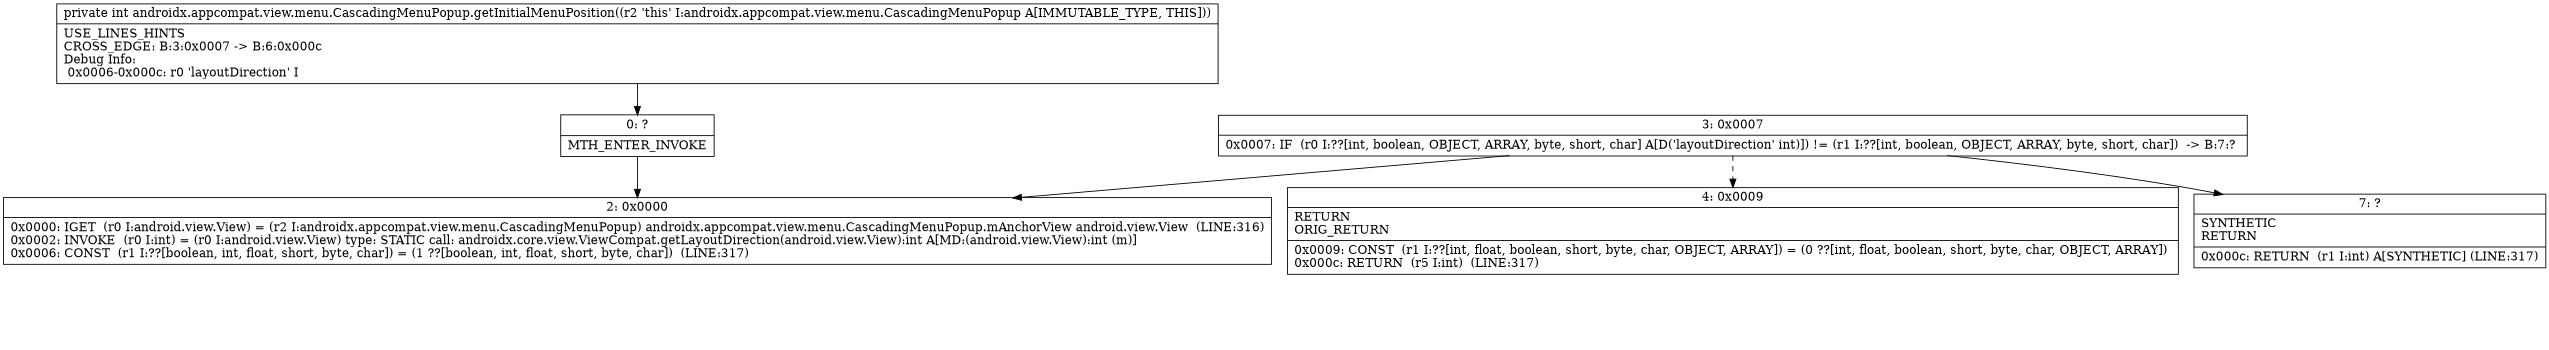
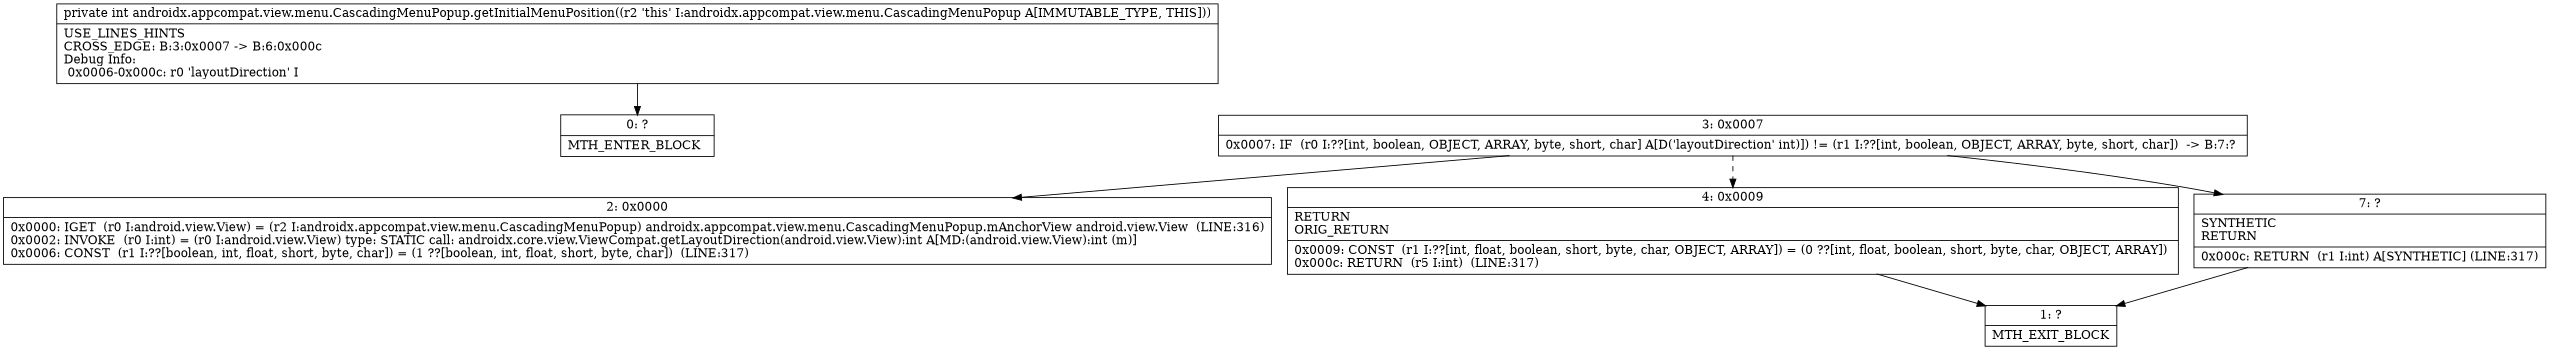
node "0: ?": text "MTH_ENTER_INVOKE" -> "MTH_ENTER_BLOCK"
edge "0: ?" -> "2: 0x0000": removed
node "1: ?": added
